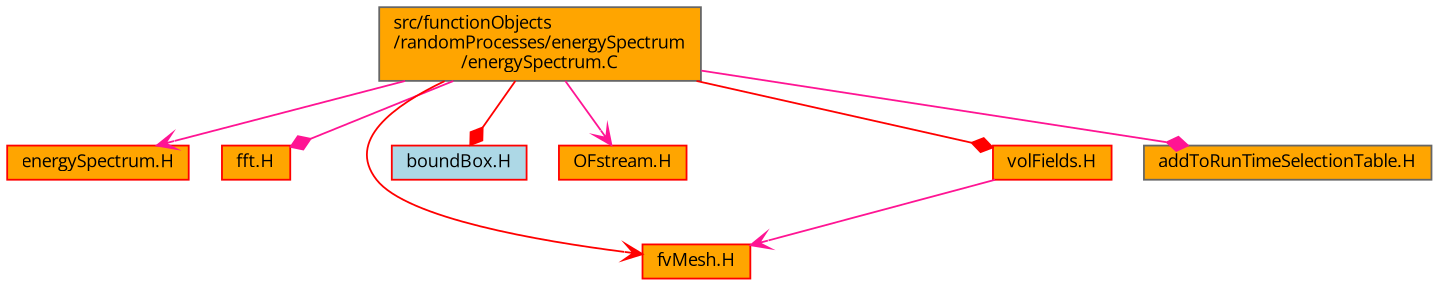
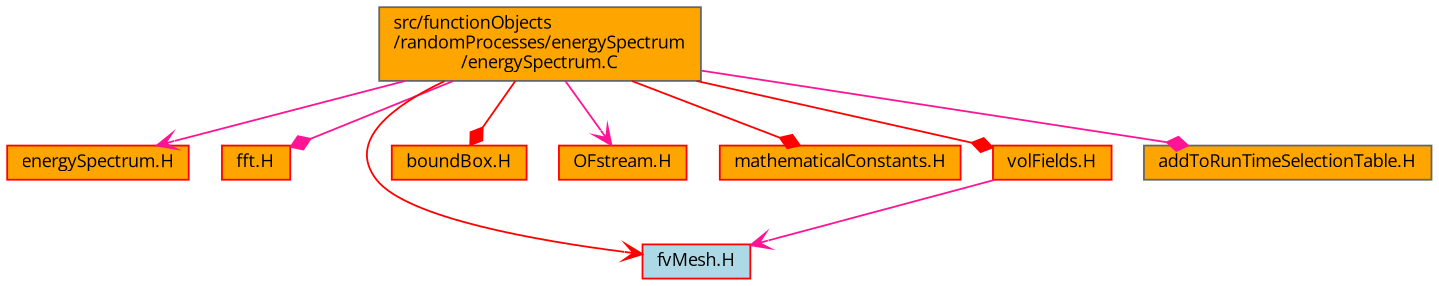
node "boundBox.H": fillcolor lightblue -> orange
node "mathematicalConstants.H": added
node "fvMesh.H": fillcolor orange -> lightblue
